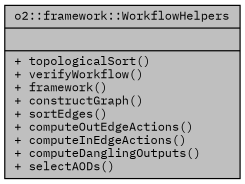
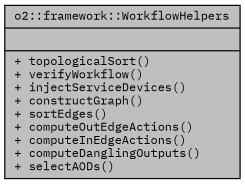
node "o2::framework::WorkflowHelpers": text "+ framework()" -> "+ injectServiceDevices()"
